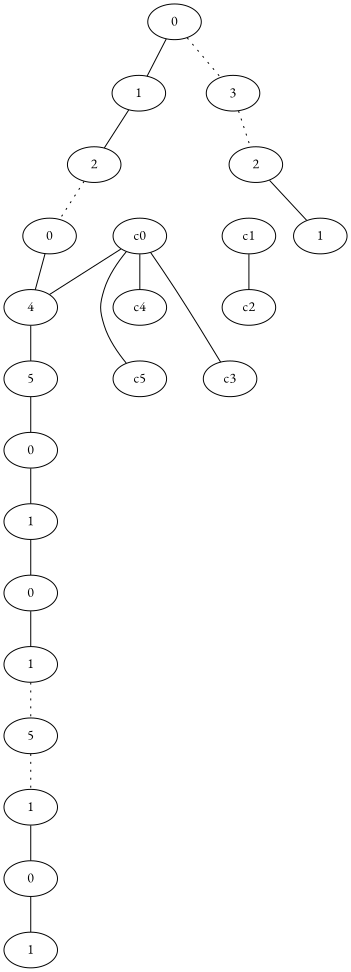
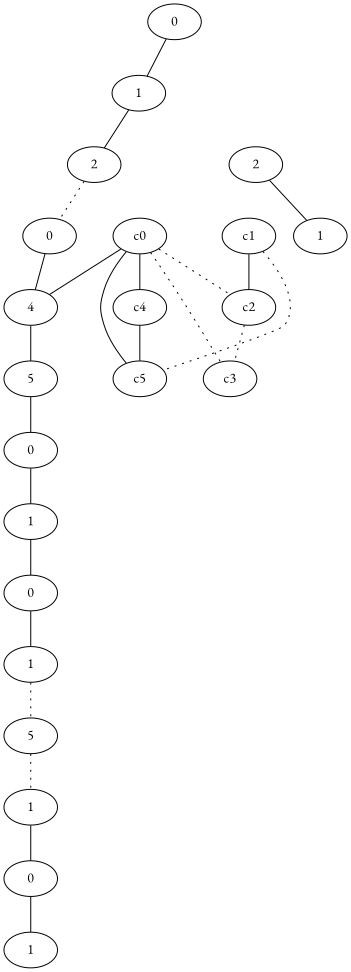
node "3": removed
edge "c0" -- "c2": added
edge "c0" -- "c3": style solid -> dotted
edge "c1" -- "c5": added
edge "c2" -- "c3": added
edge "c4" -- "c5": added
